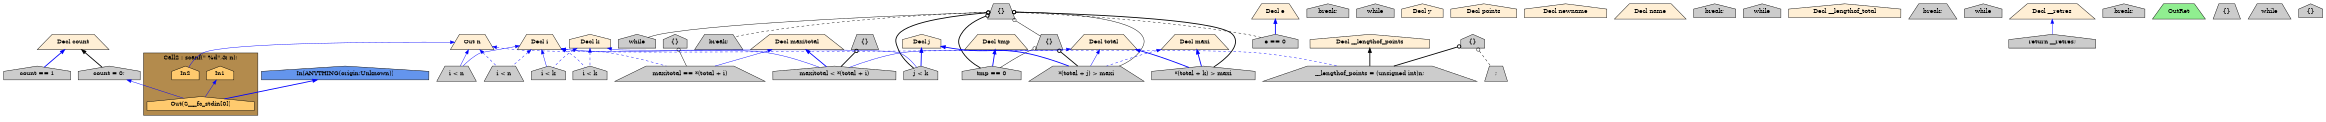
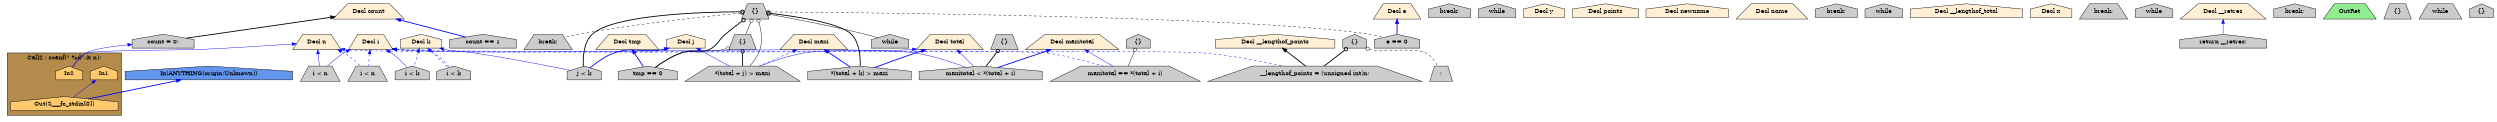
node "Decl x": added
node "Out n": label "Out n" -> "Decl n"
edge "*(total + j) > maxi" -> "Decl j": style bold -> solid
edge "Out(S___fc_stdin[0])" -> "count = 0;": now "In2" -> "count = 0;"
